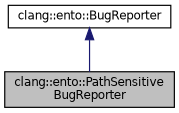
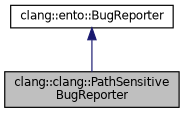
node "clang::ento::PathSensitive BugReporter": label "clang::ento::PathSensitive BugReporter" -> "clang::clang::PathSensitive BugReporter"
